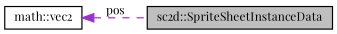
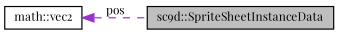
node "sc2d::SpriteSheetInstanceData": label "sc2d::SpriteSheetInstanceData" -> "sc9d::SpriteSheetInstanceData"
